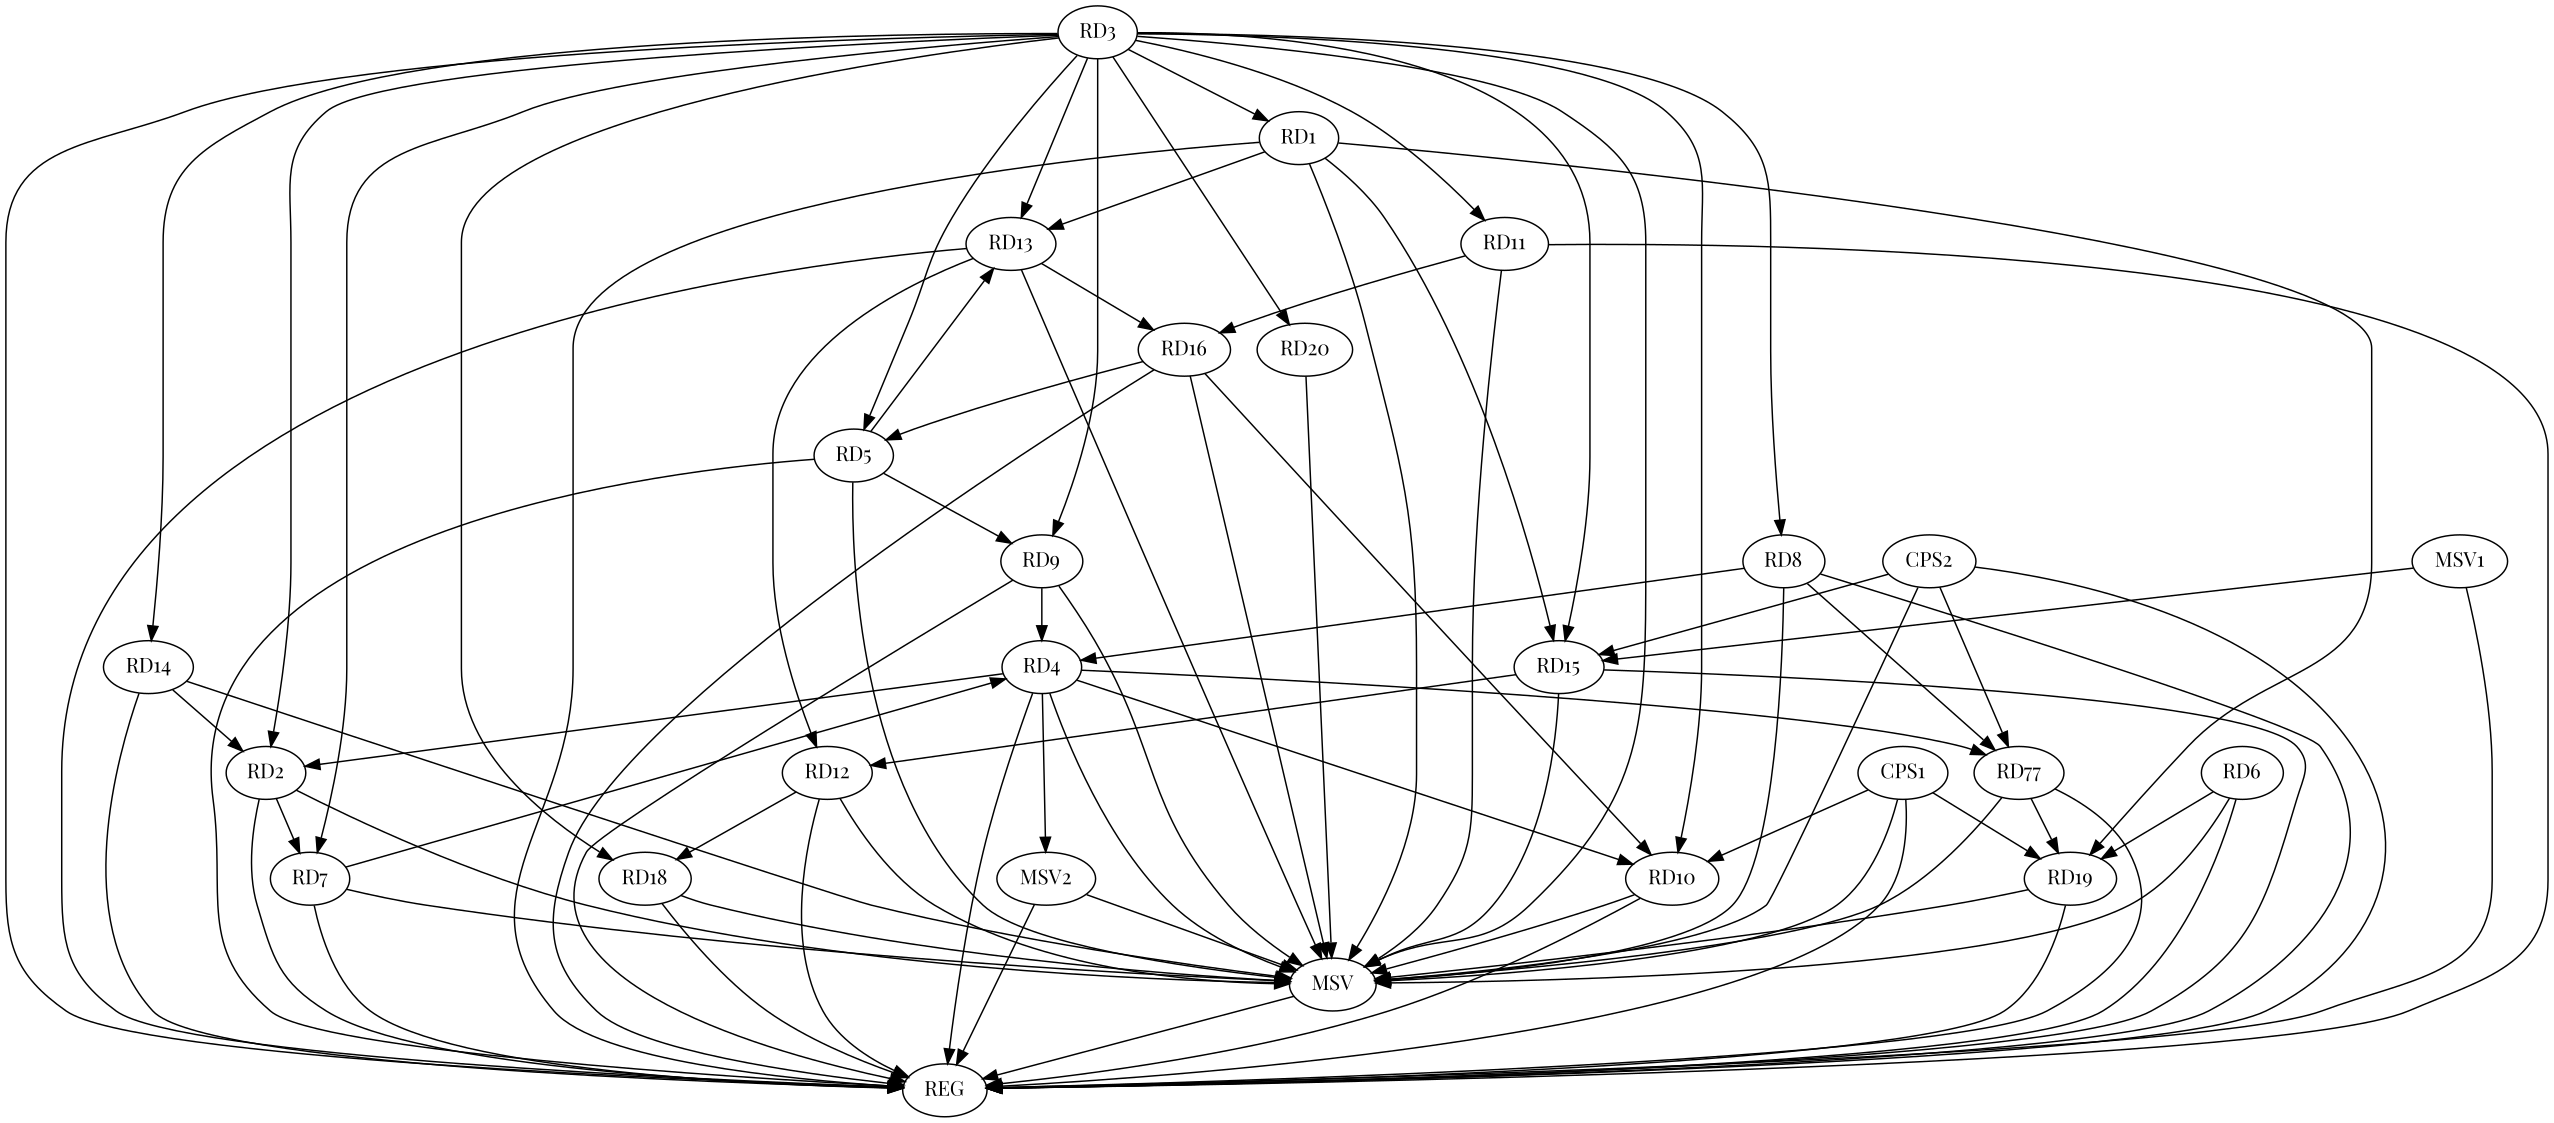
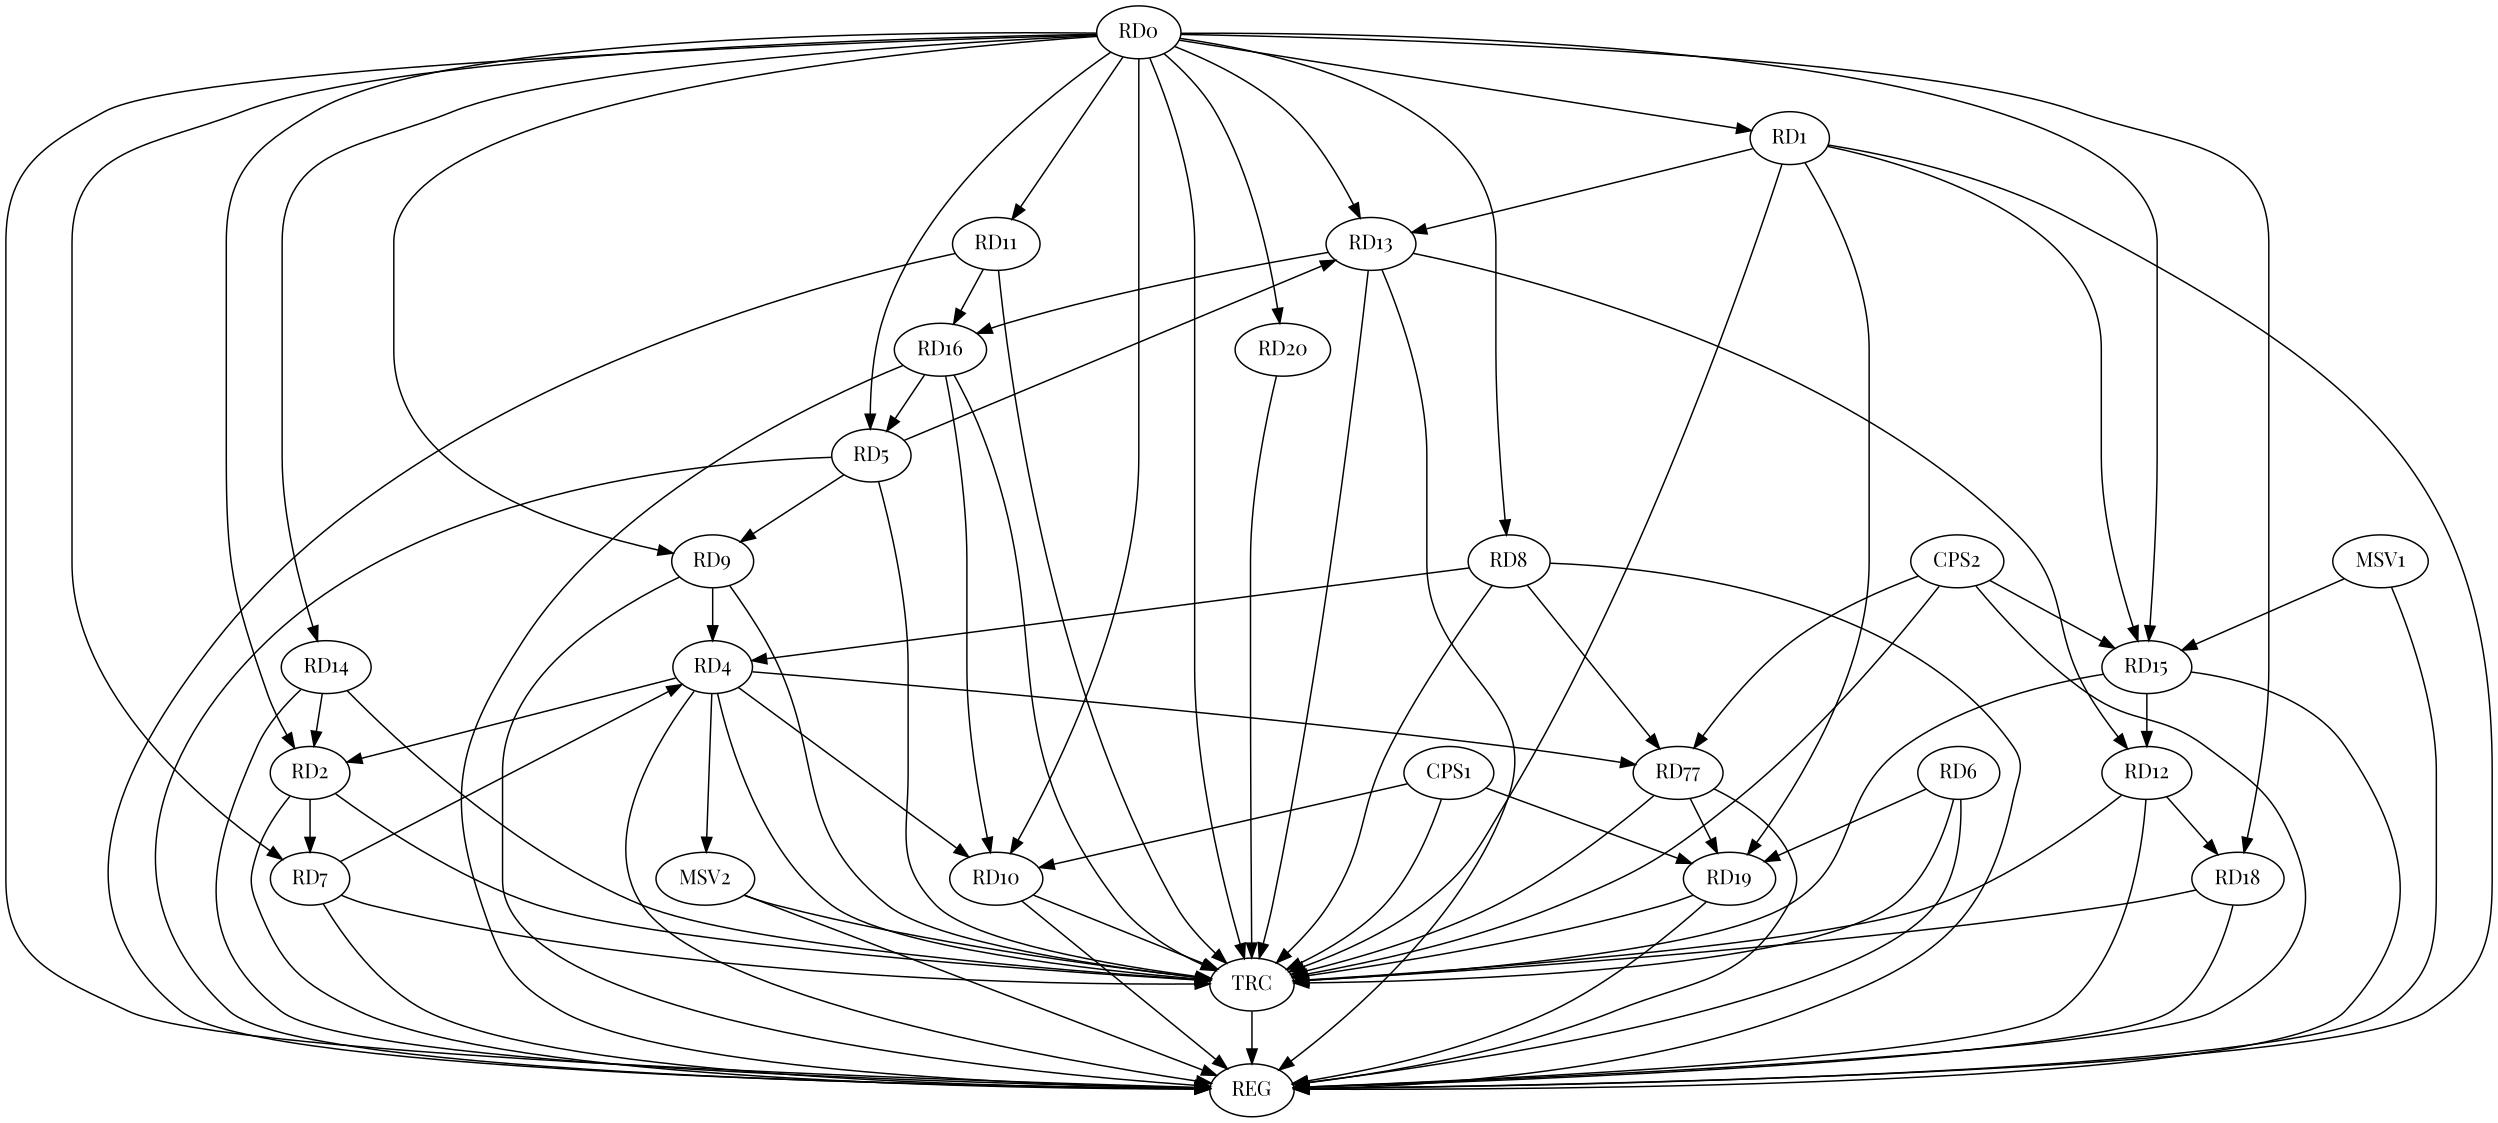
node "RD3": label "RD3" -> "RD0"
node "MSV": label "MSV" -> "TRC"
edge "CPS1" -> "REG": removed
